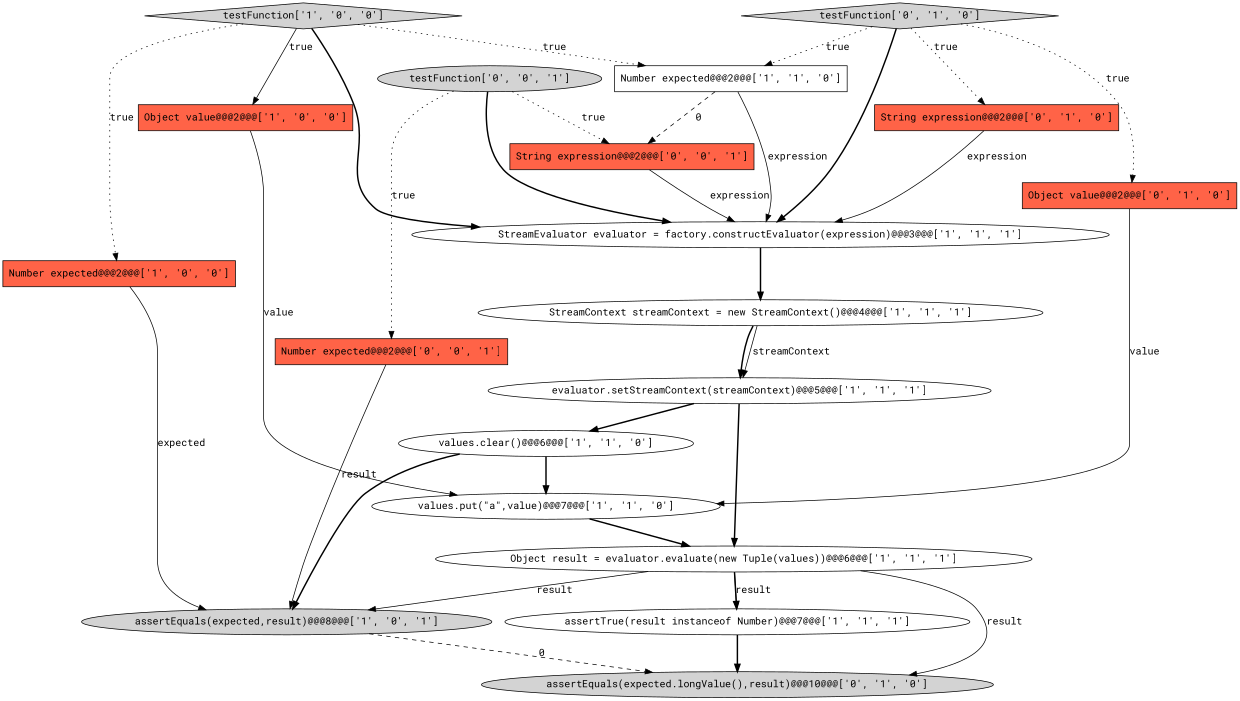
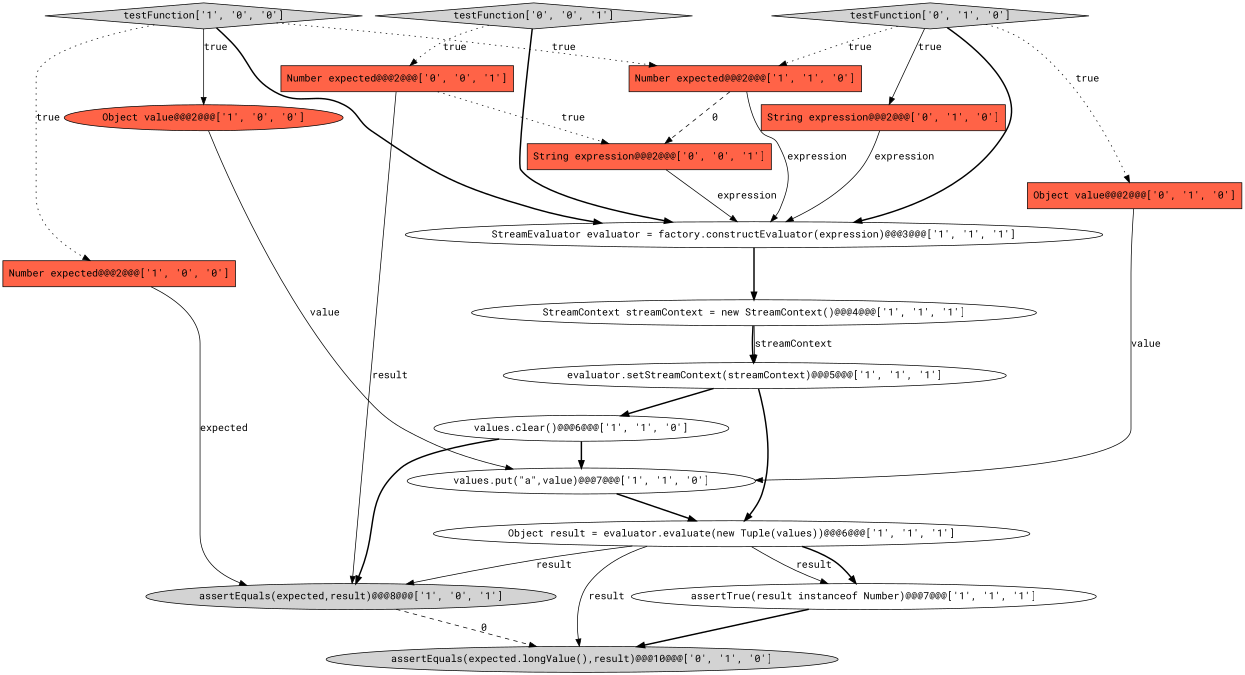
edge "testFunction['0', '1', '0']" -> "String expression@@@2@@@['0', '1', '0']": style dotted -> solid
node "testFunction['0', '0', '1']": shape ellipse -> diamond
node "Number expected@@@2@@@['1', '1', '0']": fillcolor white -> tomato
edge "testFunction['0', '0', '1']" -> "String expression@@@2@@@['0', '0', '1']": now "Number expected@@@2@@@['0', '0', '1']" -> "String expression@@@2@@@['0', '0', '1']"
node "Object value@@@2@@@['1', '0', '0']": shape box -> ellipse
